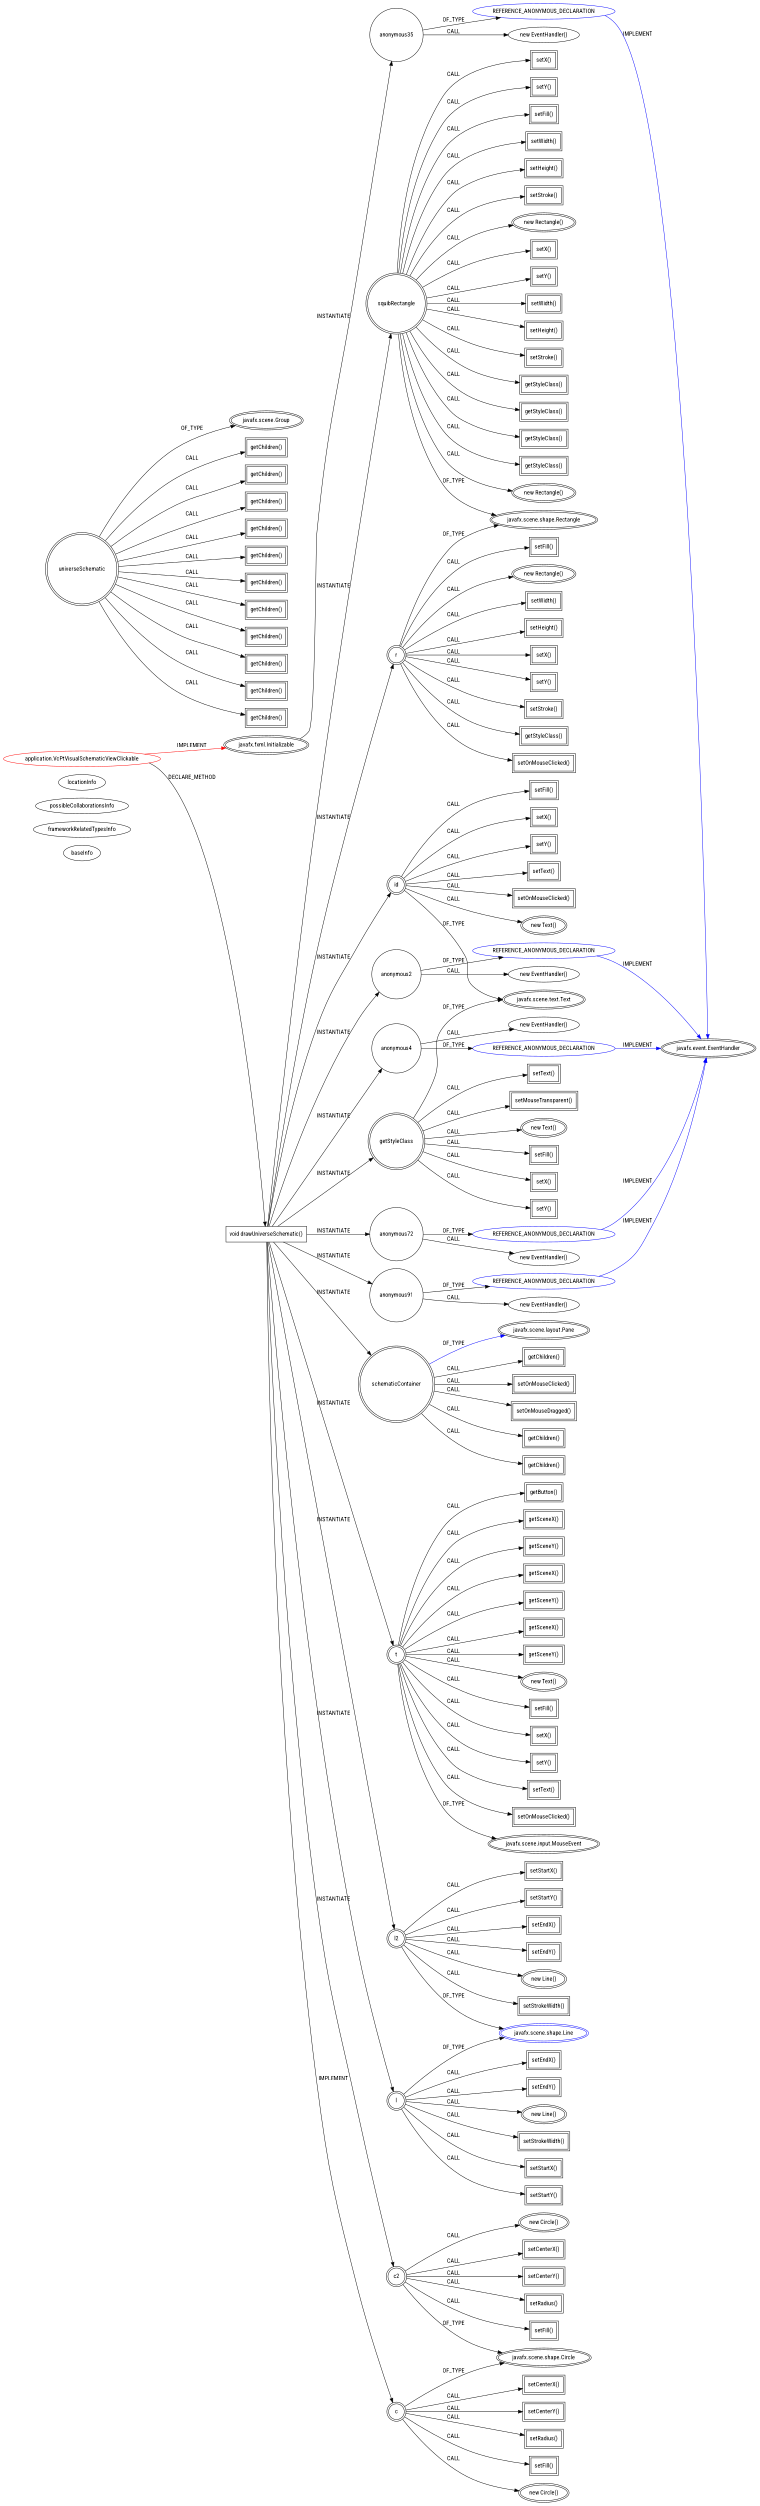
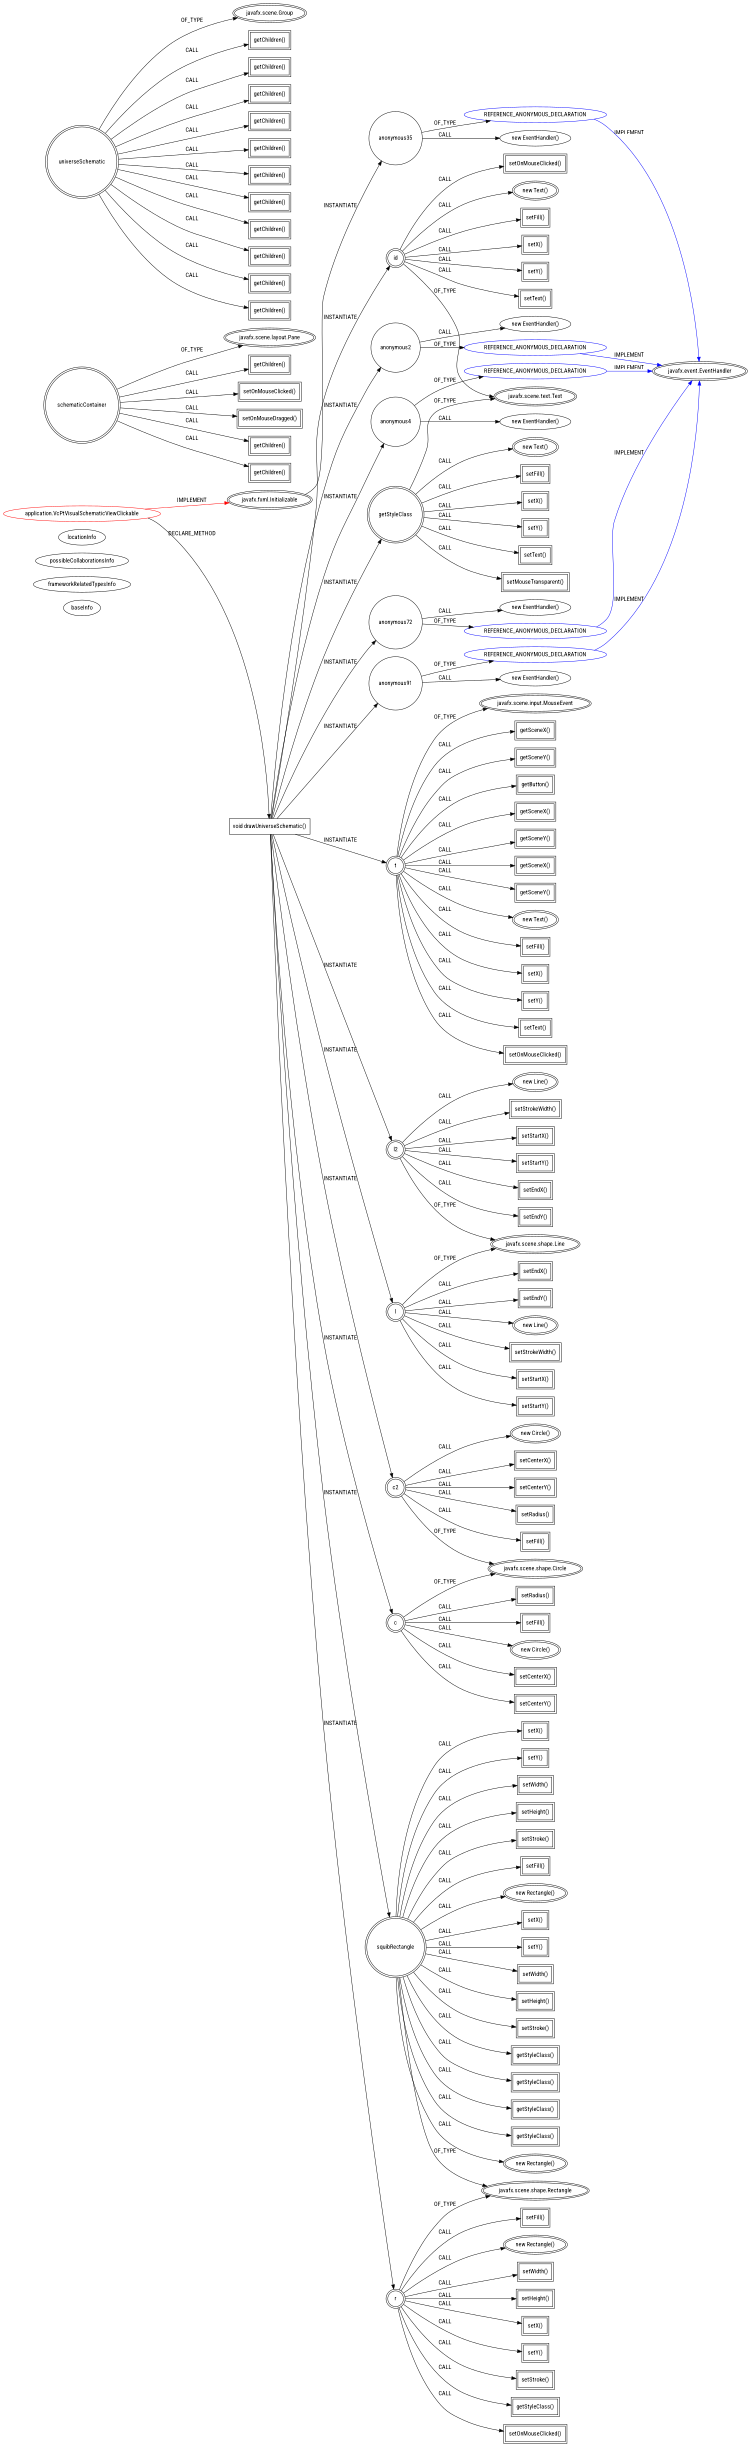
edge "void drawUniverseSchematic()" -> "schematicContainer": removed, label "INSTANTIATE"
edge "schematicContainer" -> "javafx.scene.layout.Pane": color blue -> black
node "javafx.scene.shape.Line": color blue -> black
edge "void drawUniverseSchematic()" -> "c": label "IMPLEMENT" -> "INSTANTIATE"
